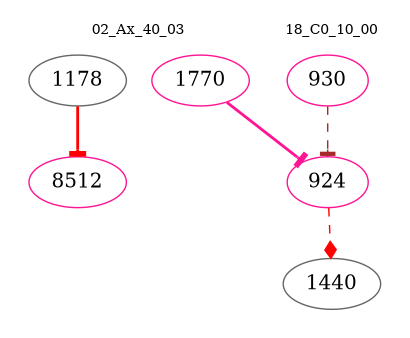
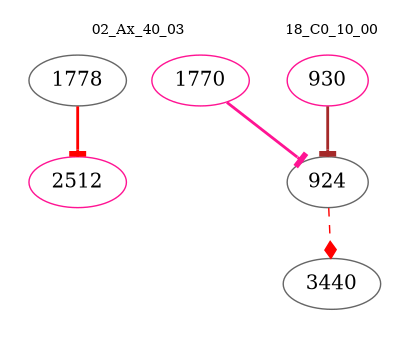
node "1178": label "1178" -> "1778"
edge "930" -> "924": style dashed -> bold
node "8512": label "8512" -> "2512"
node "924": color deeppink -> gray40
node "1440": label "1440" -> "3440"
